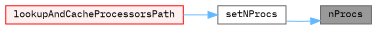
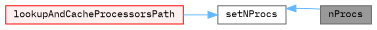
edge "setNProcs" -> "nProcs": reversed
